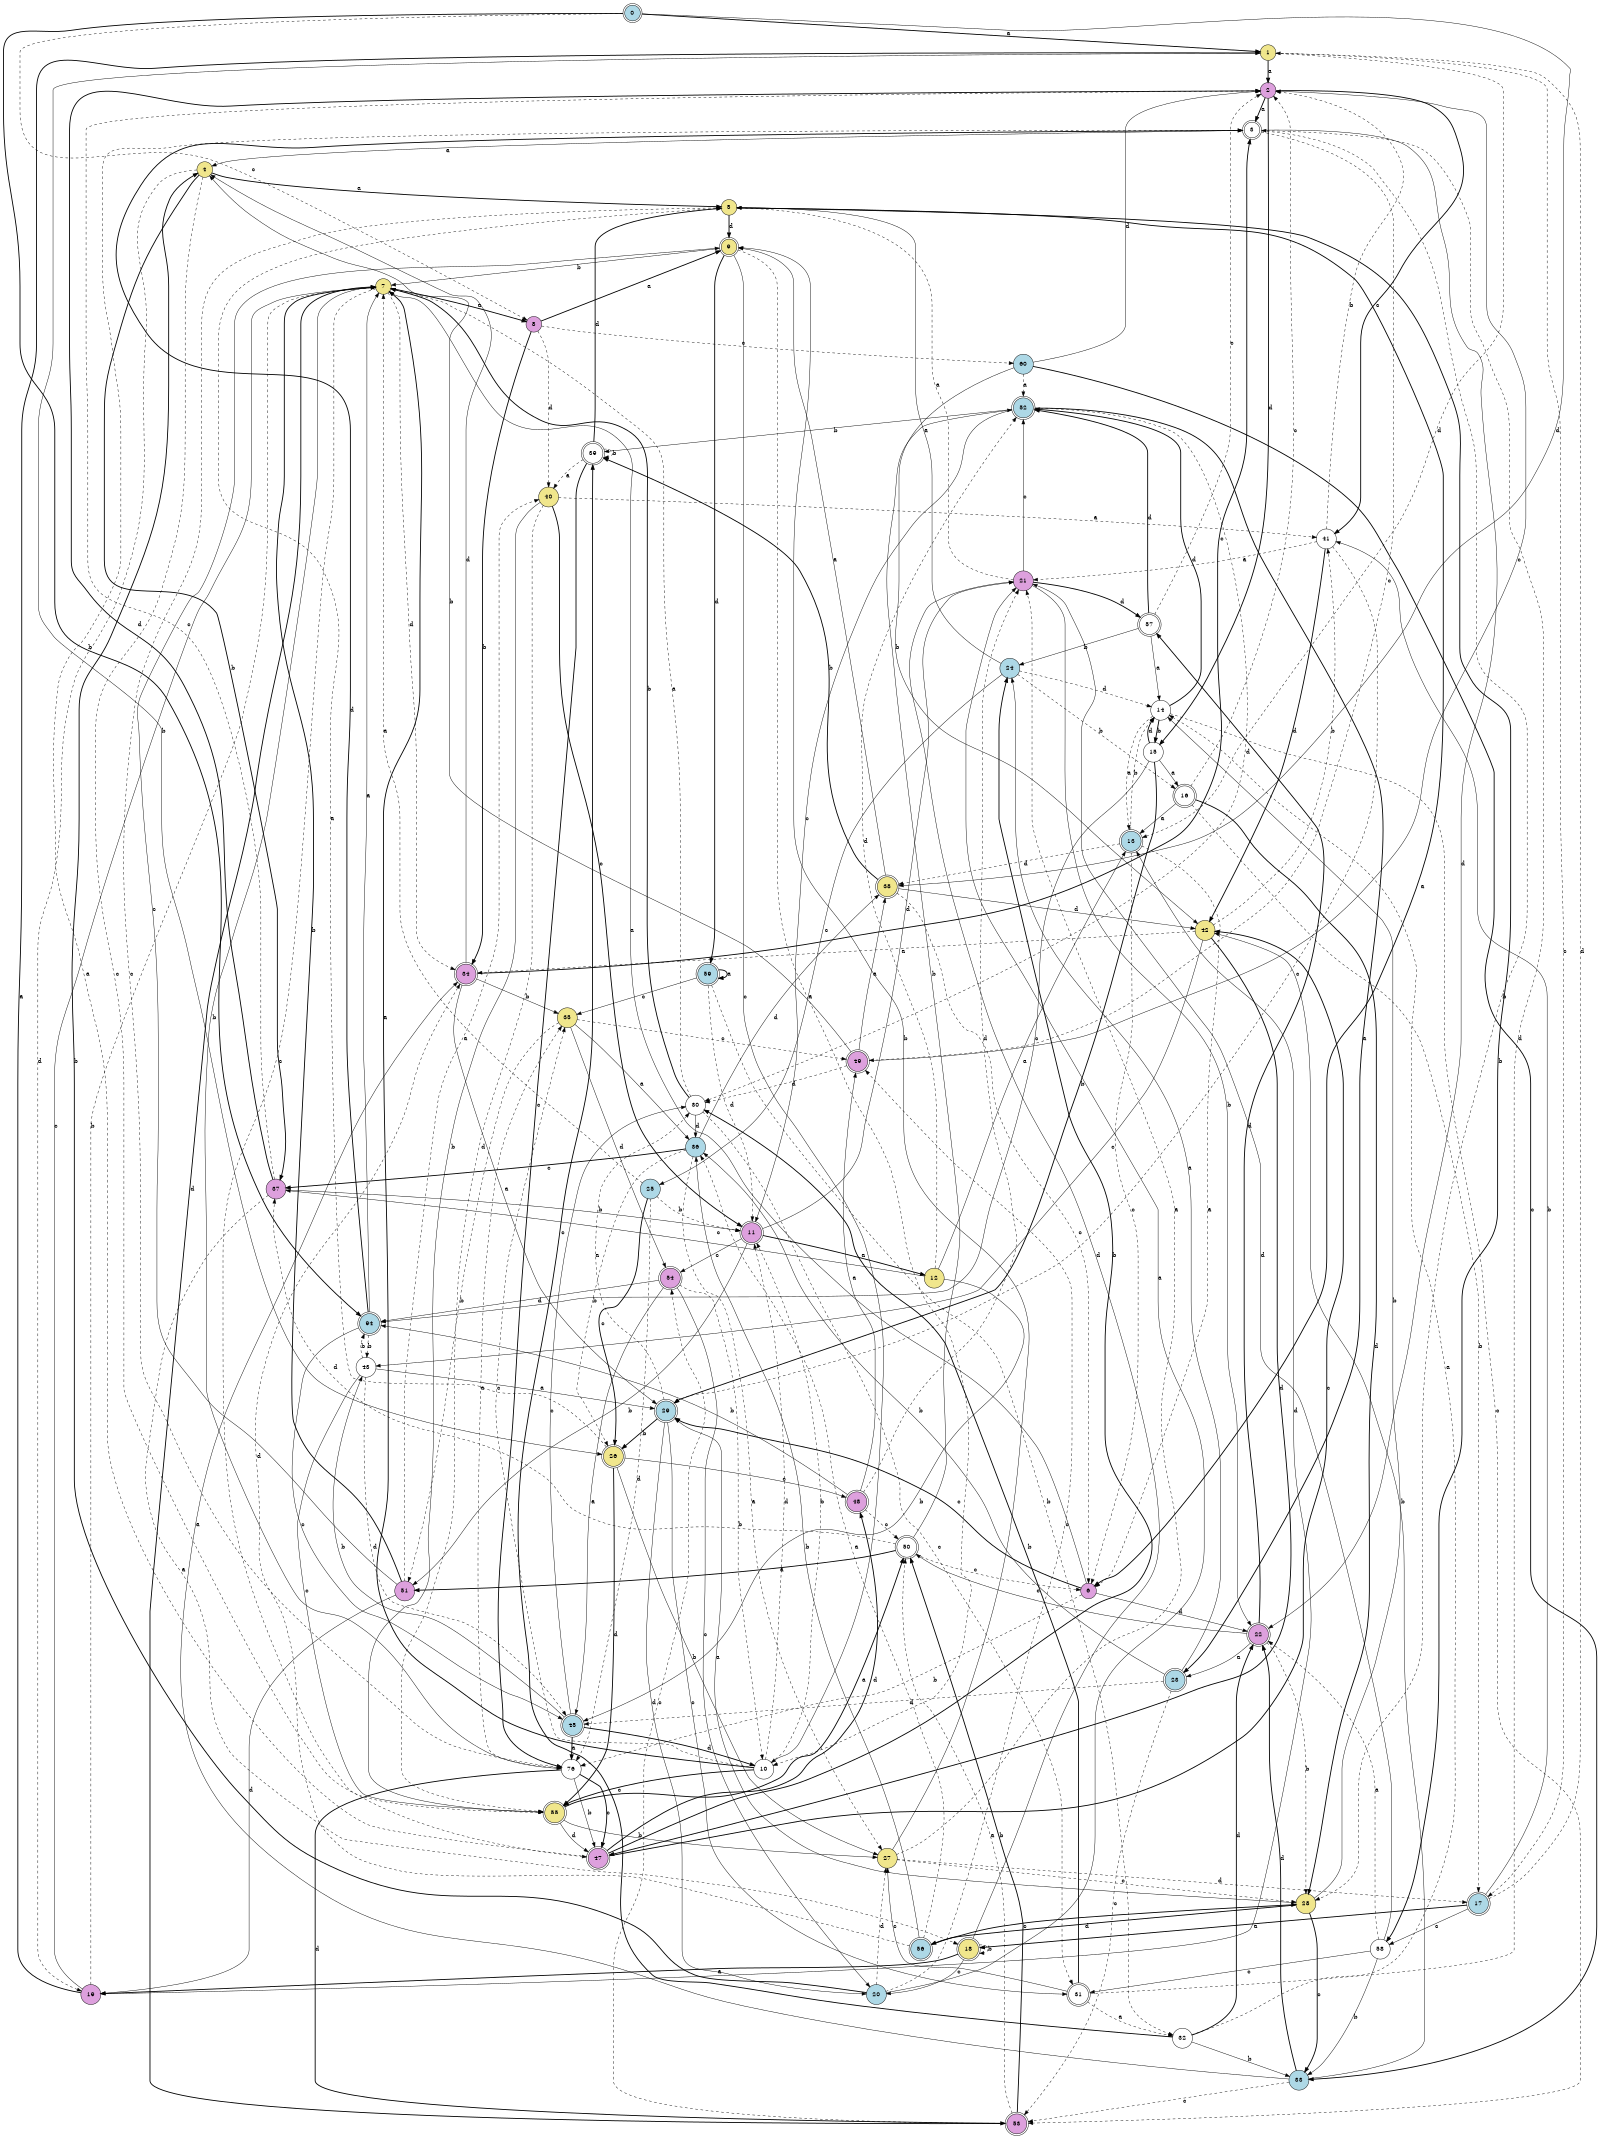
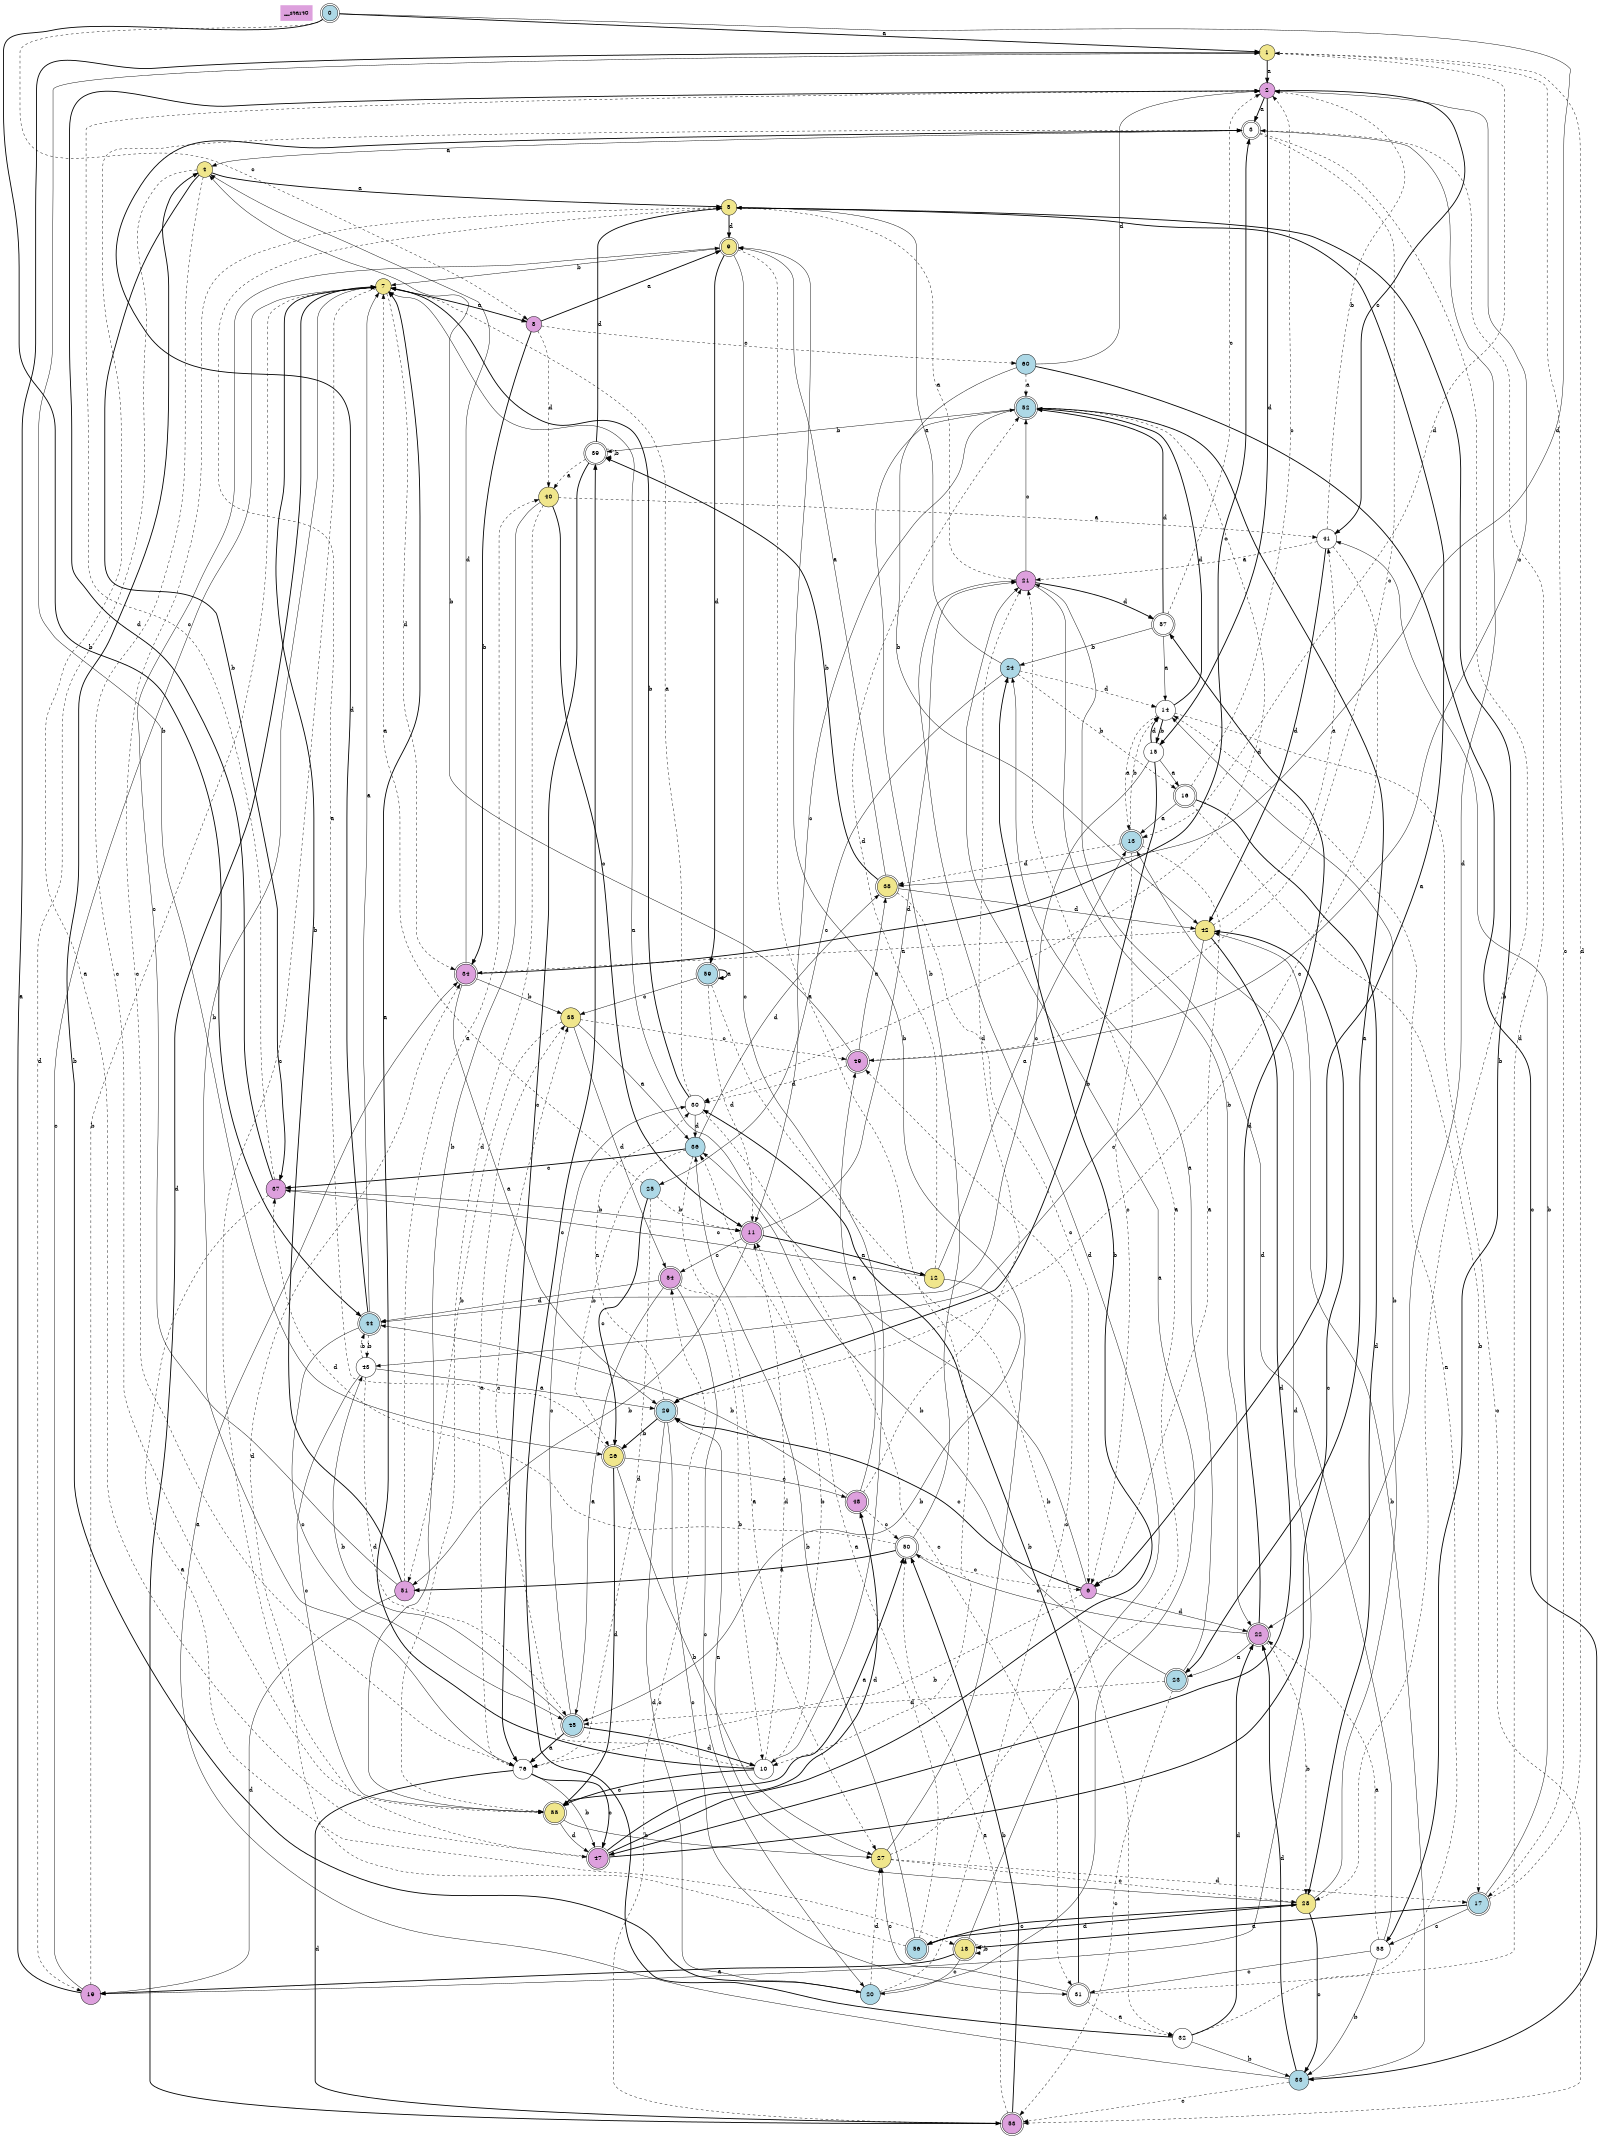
node "__start0": added
edge "42" -> "41": label "b" -> "a"
node "94": label "94" -> "44"
